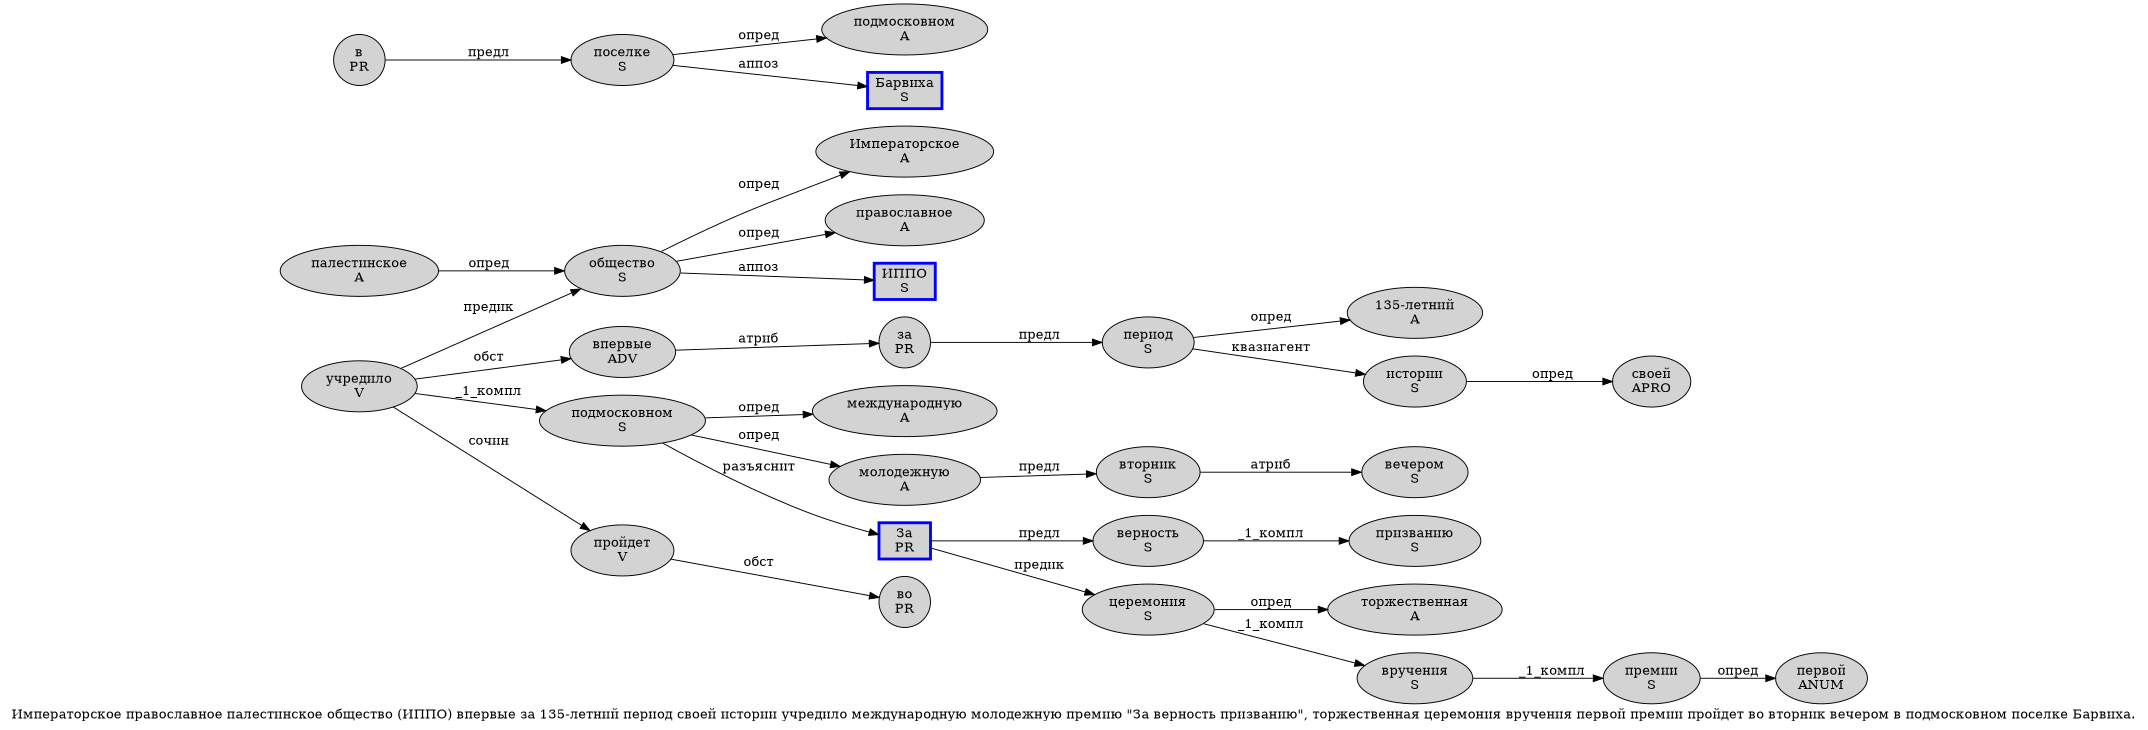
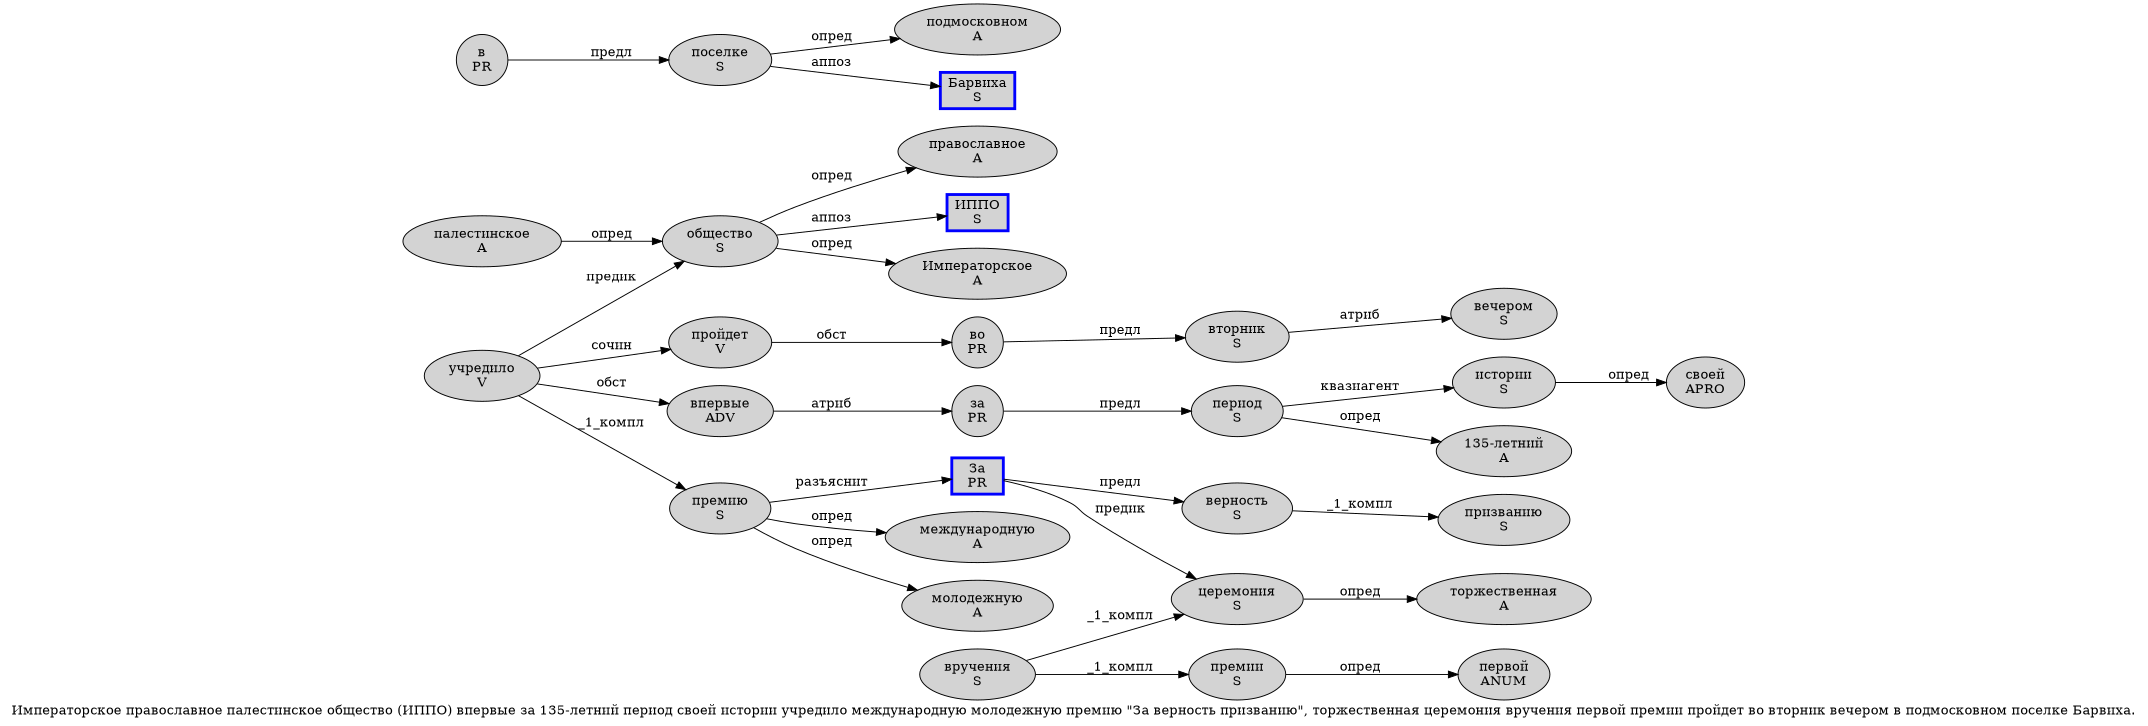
node "подмосковном S": label "подмосковном S" -> "премию S"
edge "молодежную A" -> "вторник S": now "во PR" -> "вторник S"
edge "церемония S" -> "вручения S": reversed
